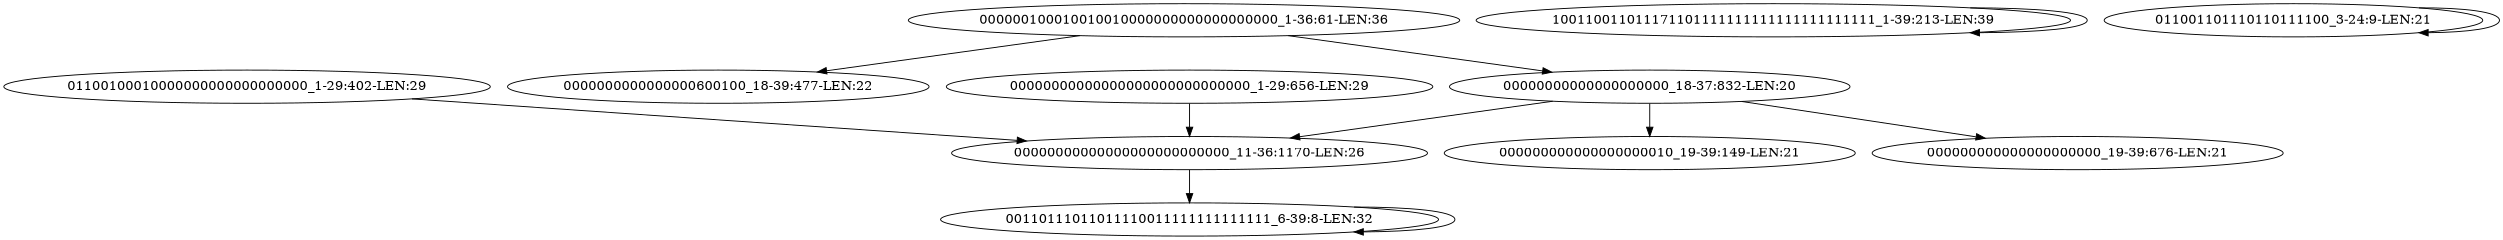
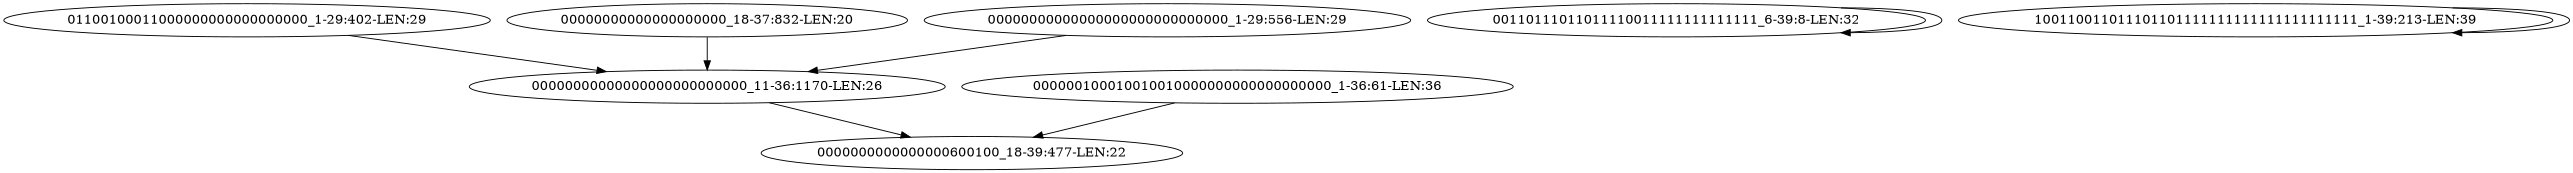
node "100110011011171101111111111111111111111_1-39:213-LEN:39": label "100110011011171101111111111111111111111_1-39:213-LEN:39" -> "100110011011101101111111111111111111111_1-39:213-LEN:39"
node "011001101110110111100_3-24:9-LEN:21": removed
edge "000000100010010010000000000000000000_1-36:61-LEN:36" -> "00000000000000000000_18-37:832-LEN:20": removed
node "01100100010000000000000000000_1-29:402-LEN:29": label "01100100010000000000000000000_1-29:402-LEN:29" -> "01100100011000000000000000000_1-29:402-LEN:29"
node "00000000000000000000000000000_1-29:656-LEN:29": label "00000000000000000000000000000_1-29:656-LEN:29" -> "00000000000000000000000000000_1-29:556-LEN:29"
node "000000000000000000010_19-39:149-LEN:21": removed
node "000000000000000000000_19-39:676-LEN:21": removed
edge "00000000000000000000000000_11-36:1170-LEN:26" -> "00110111011011110011111111111111_6-39:8-LEN:32": now "00000000000000000000000000_11-36:1170-LEN:26" -> "0000000000000000600100_18-39:477-LEN:22"
